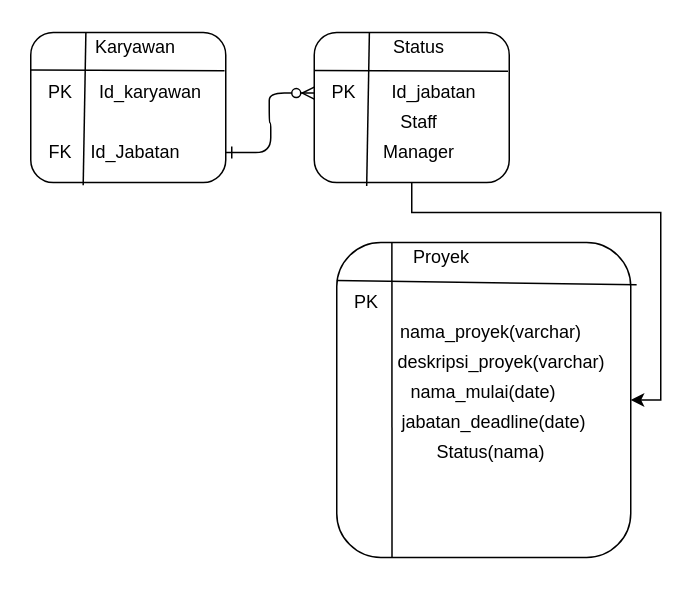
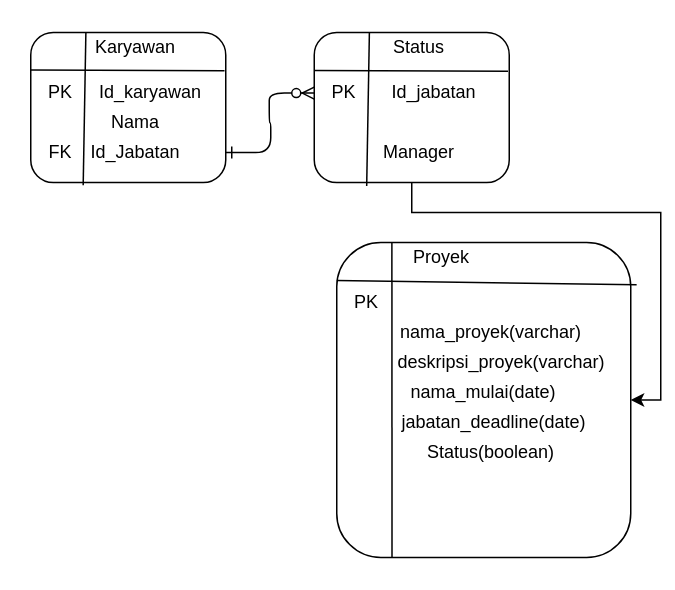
node "Nama": added
node "Staff": removed
node "Status(nama)": label "Status(nama)" -> "Status(boolean)"
